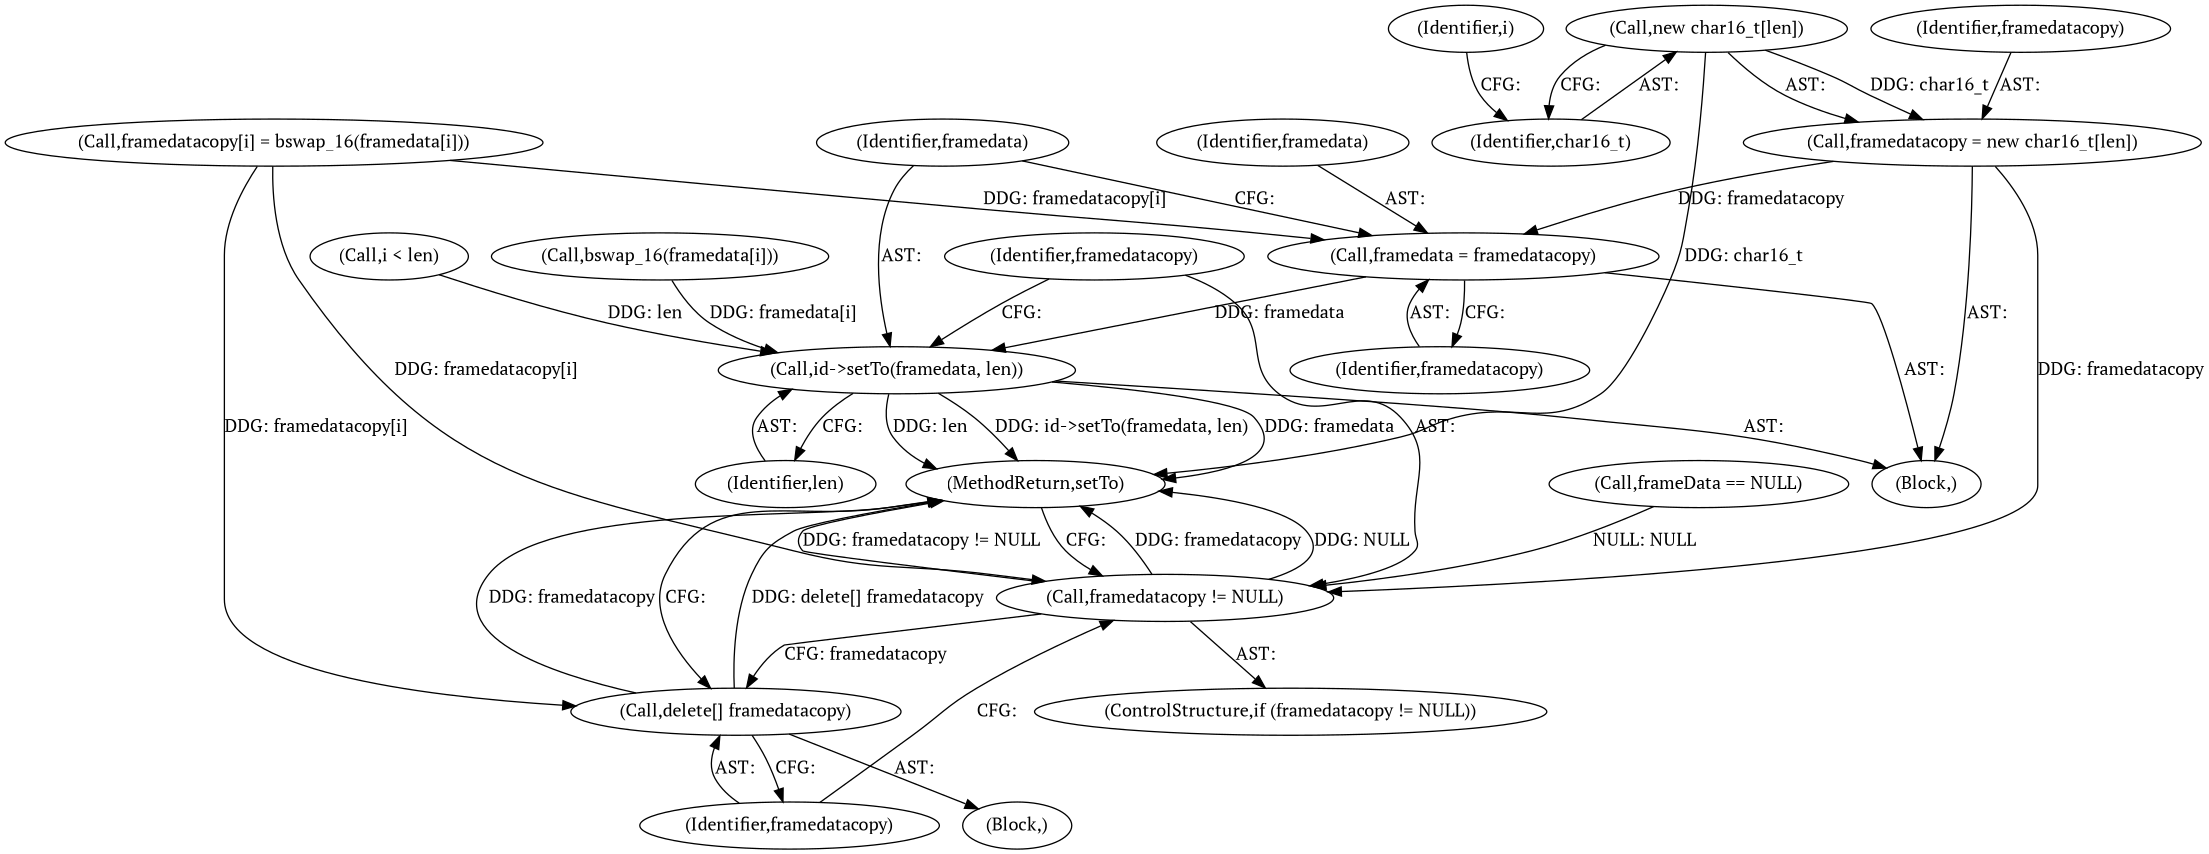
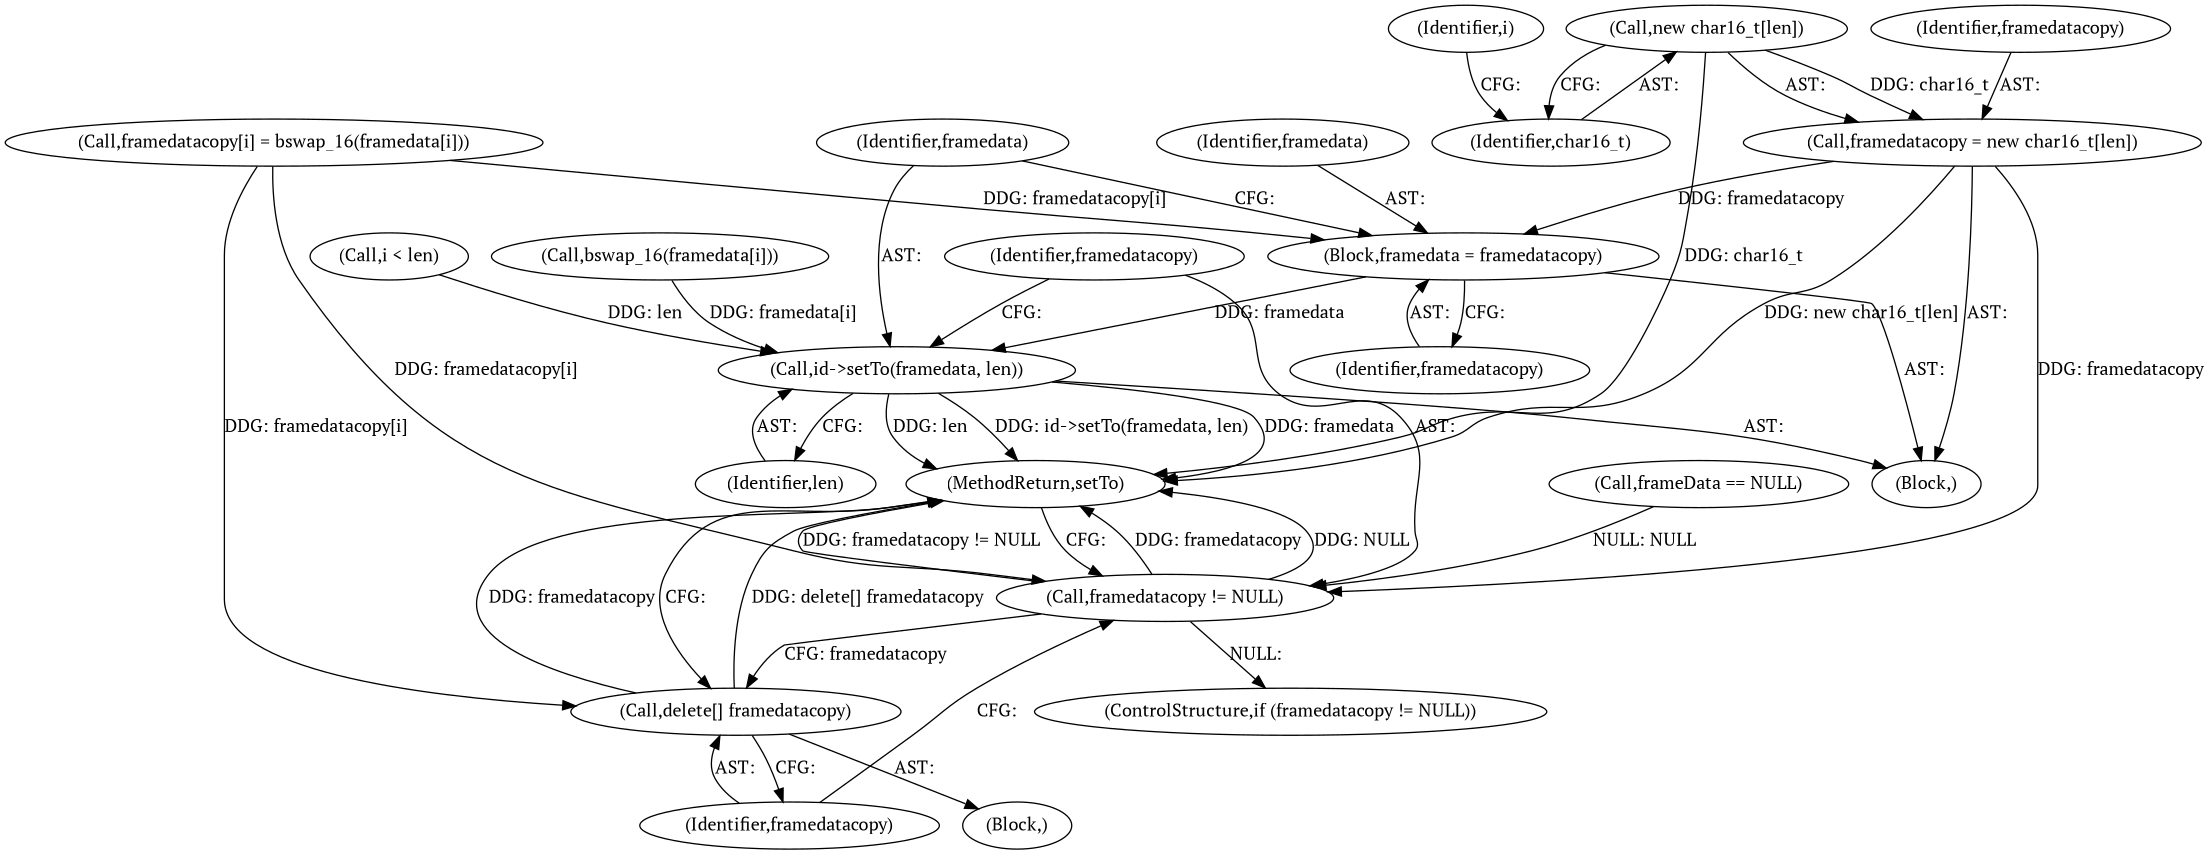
node "(Call,framedata = framedatacopy)": label "(Call,framedata = framedatacopy)" -> "(Block,framedata = framedatacopy)"
edge "(Call,framedatacopy = new char16_t[len])" -> "(MethodReturn,setTo)": added, label "DDG: new char16_t[len]"
edge "(Call,framedatacopy != NULL)" -> "(ControlStructure,if (framedatacopy != NULL))": label "AST: " -> "NULL: "
